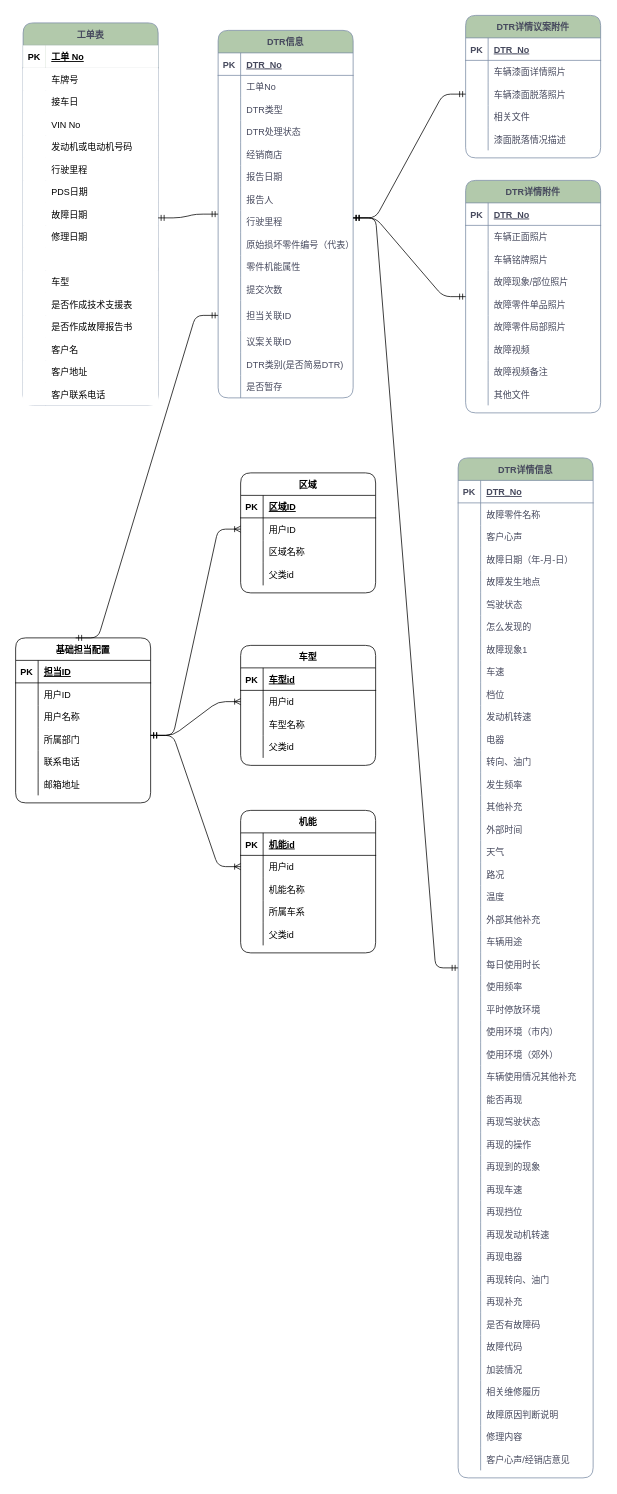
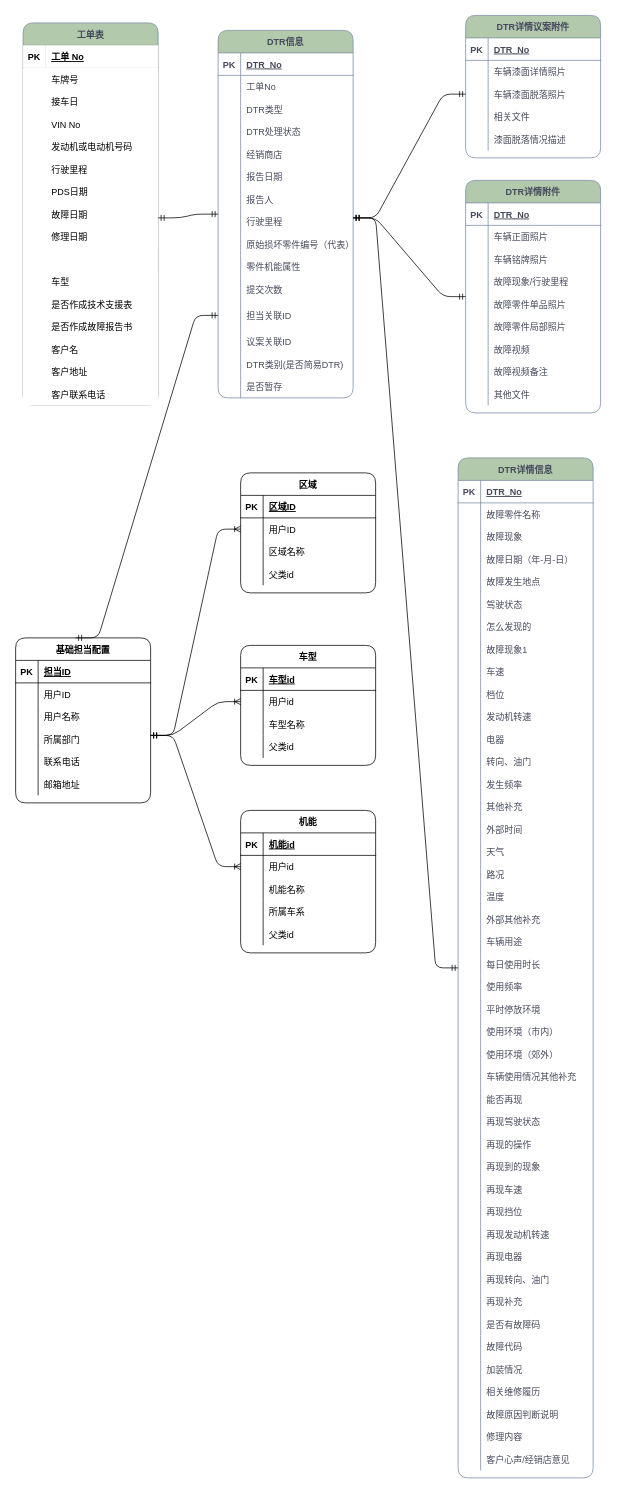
node "故障现象/部位照片": label "故障现象/部位照片" -> "故障现象/行驶里程"
node "客户心声": label "客户心声" -> "故障现象"
